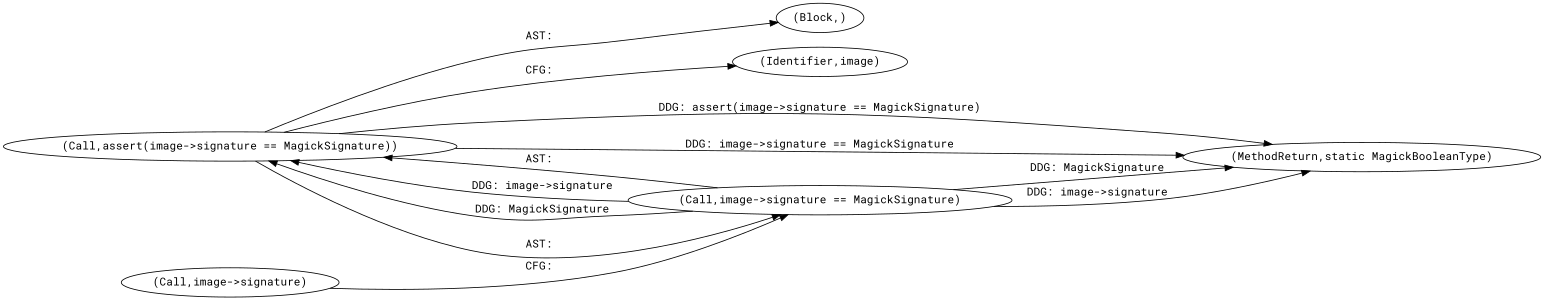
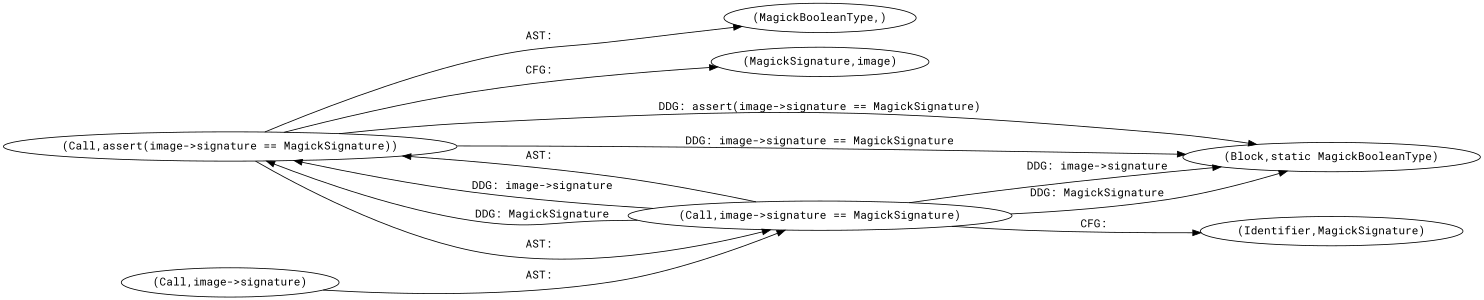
node "(Block,)": label "(Block,)" -> "(MagickBooleanType,)"
node "(Identifier,image)": label "(Identifier,image)" -> "(MagickSignature,image)"
node "(MethodReturn,static MagickBooleanType)": label "(MethodReturn,static MagickBooleanType)" -> "(Block,static MagickBooleanType)"
node "(Identifier,MagickSignature)": added
edge "(Call,image->signature)" -> "(Call,image->signature == MagickSignature)": label "CFG: " -> "AST: "
